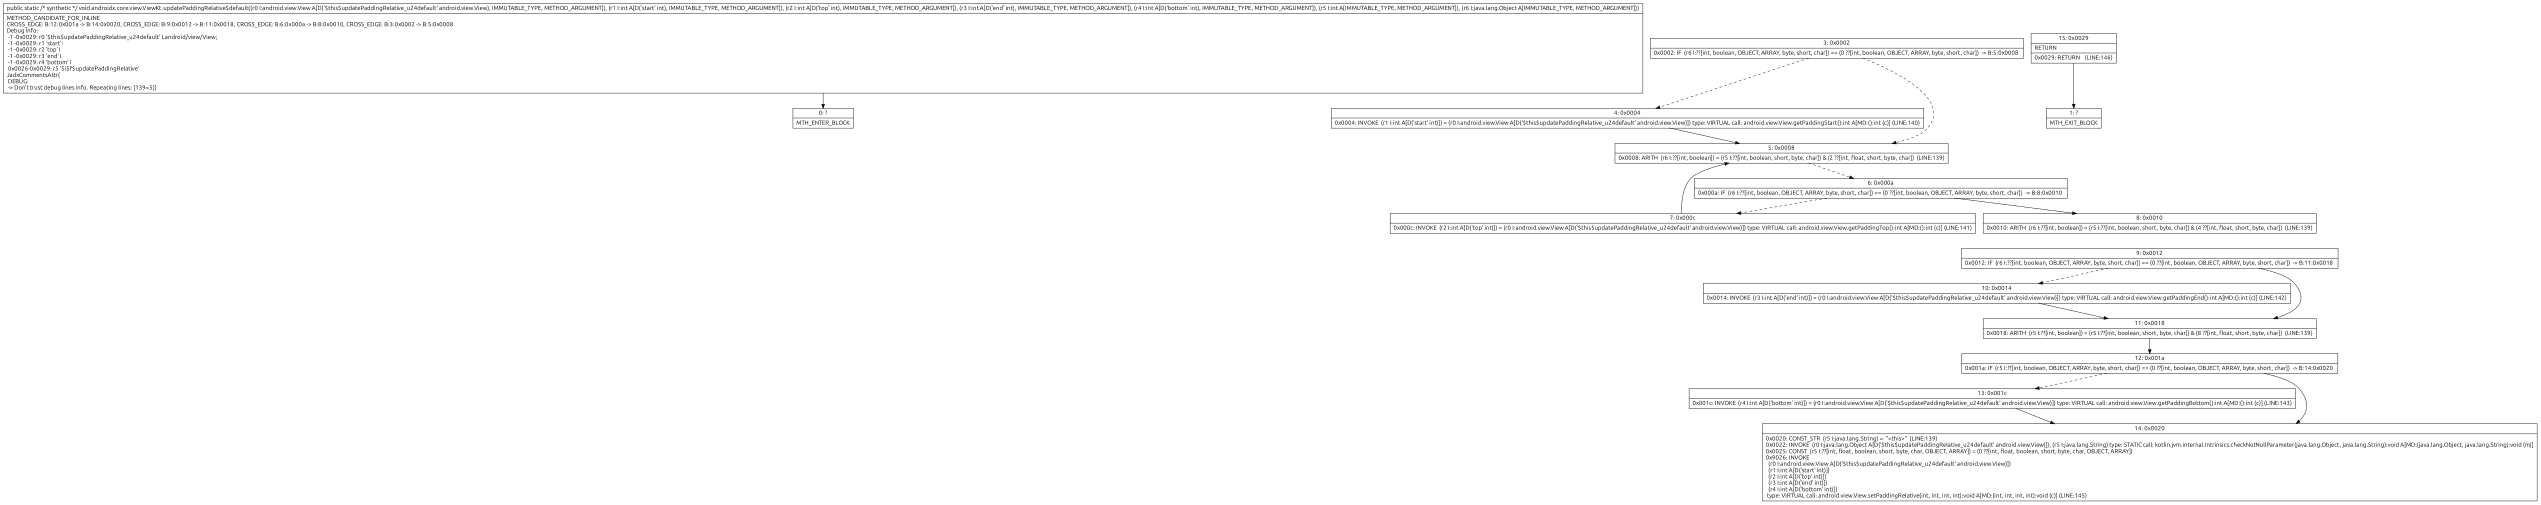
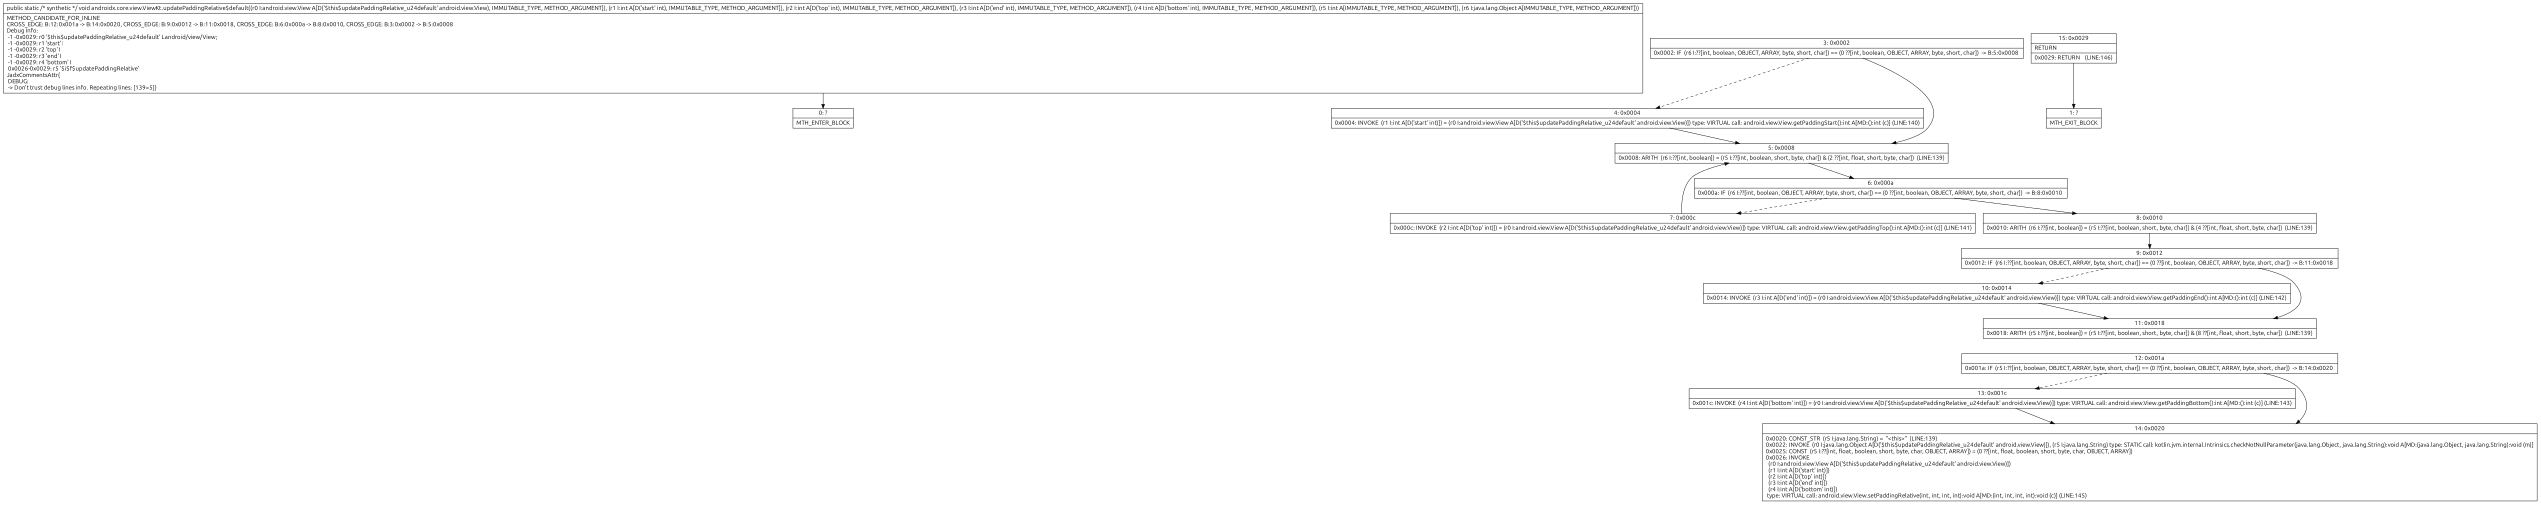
edge "3: 0x0002" -> "5: 0x0008": style dashed -> solid
edge "5: 0x0008" -> "6: 0x000a": style dashed -> solid
edge "8: 0x0010" -> "9: 0x0012": added
edge "11: 0x0018" -> "12: 0x001a": removed
node "14: 0x0020": text "0x9026: INVOKE" -> "0x0026: INVOKE"
